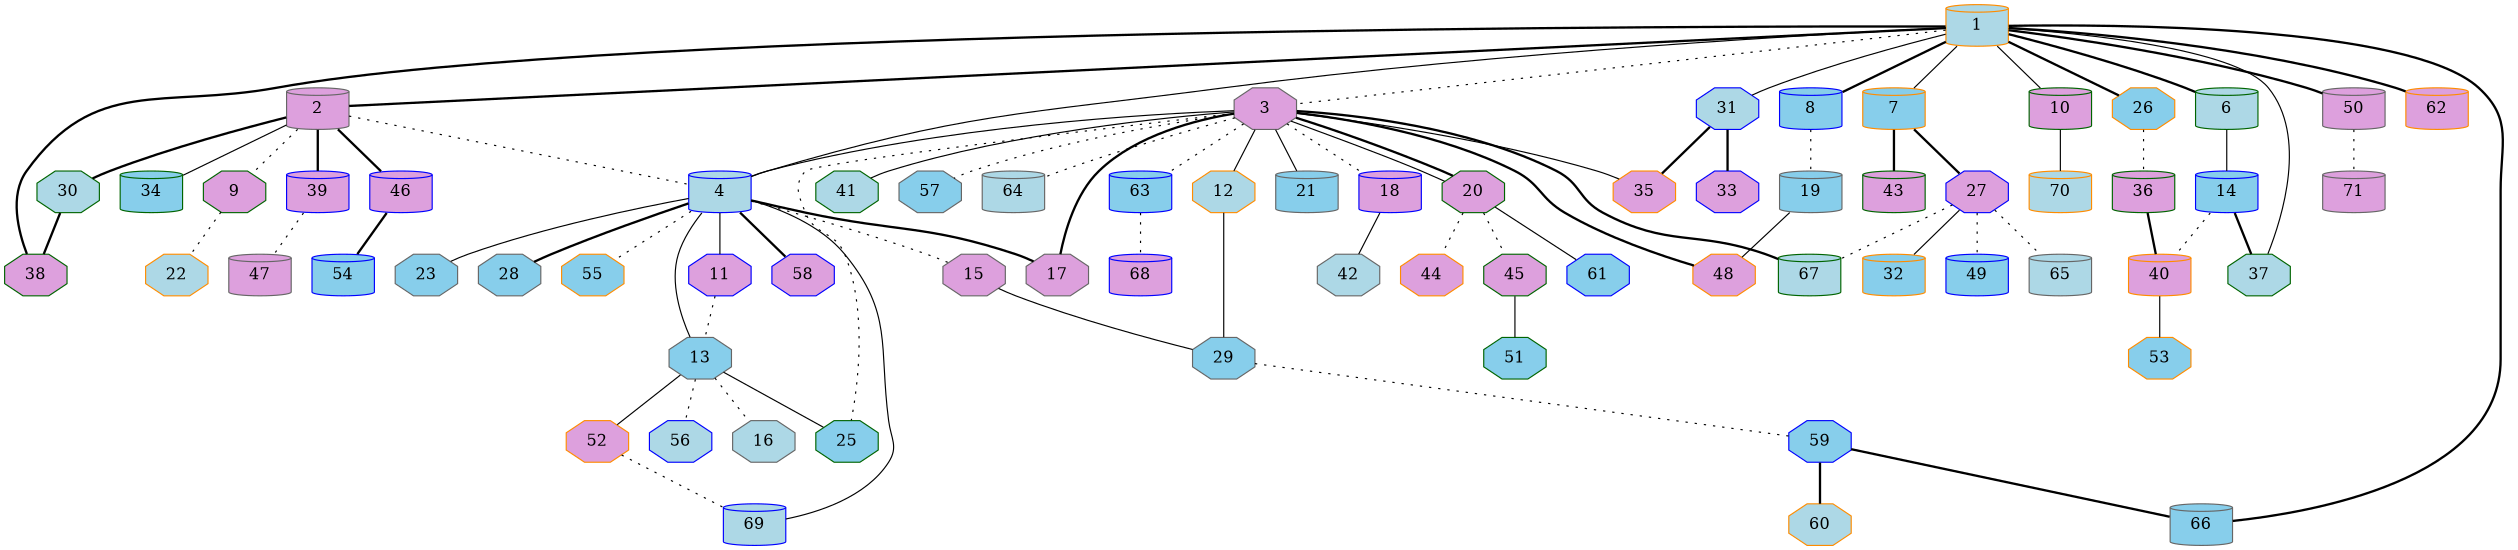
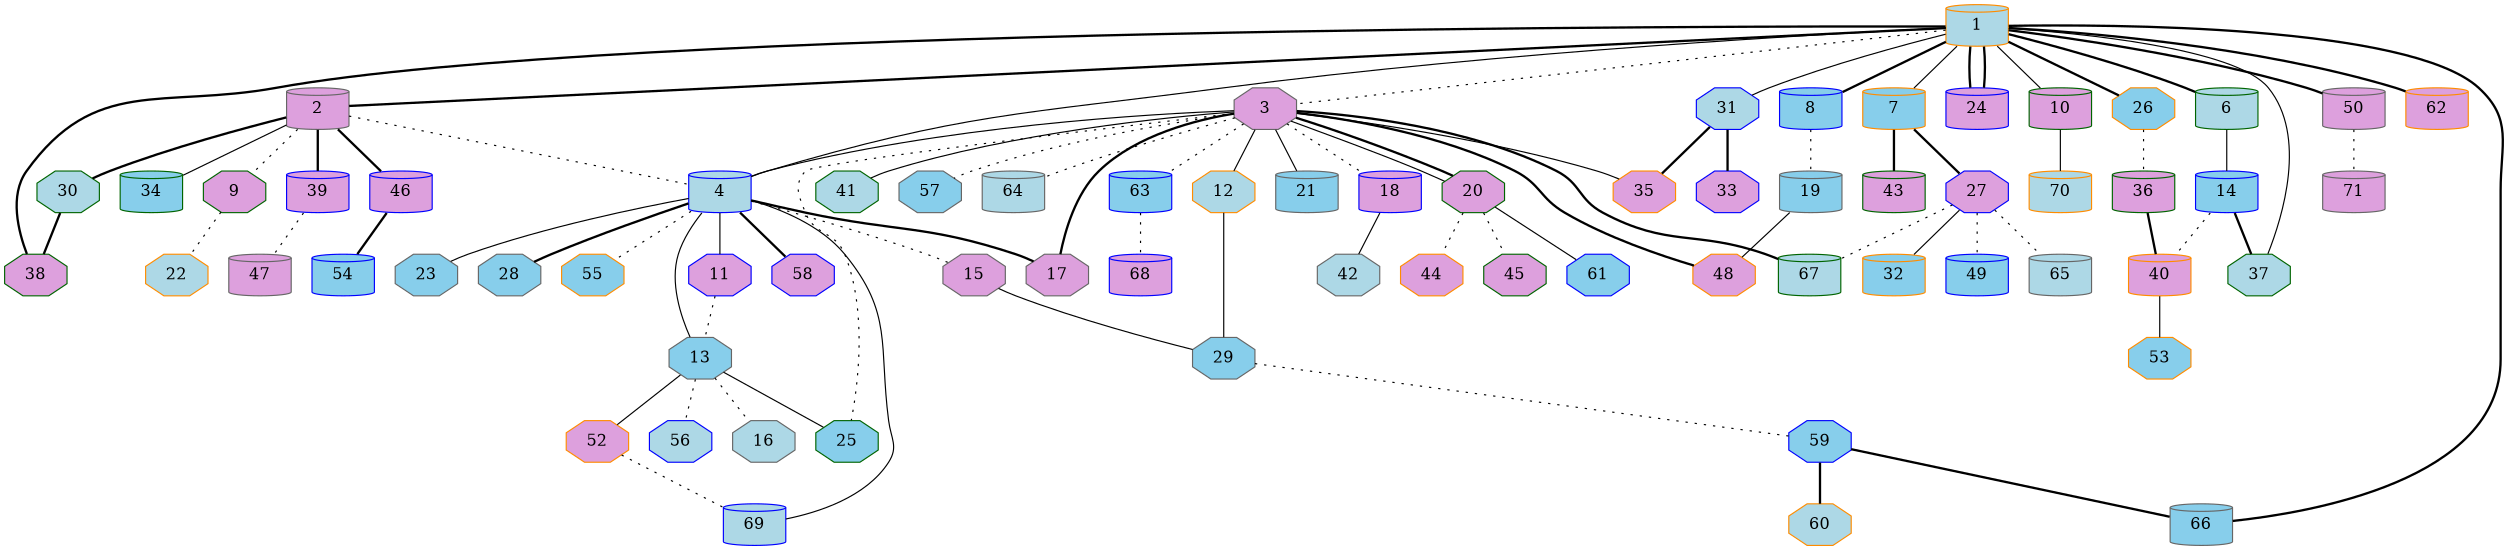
node "24": added
node "51": removed
